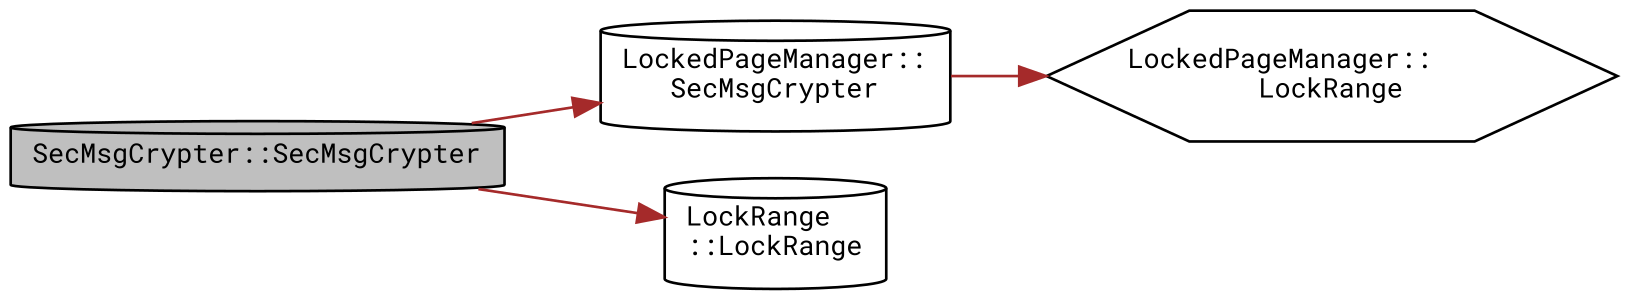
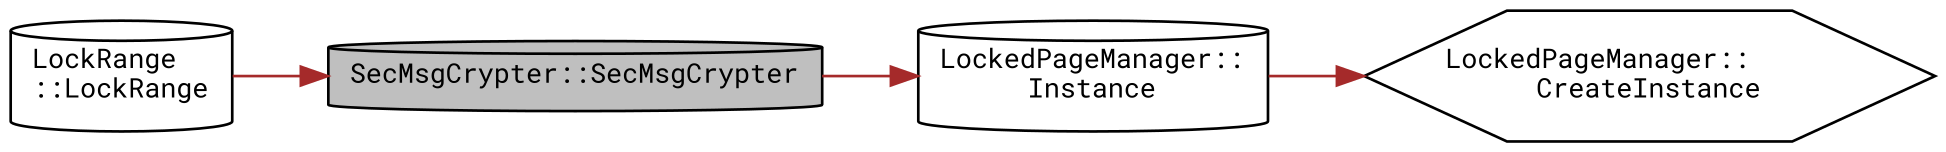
node "LockedPageManager:: SecMsgCrypter": label "LockedPageManager:: SecMsgCrypter" -> "LockedPageManager:: Instance"
node "LockedPageManager:: LockRange": label "LockedPageManager:: LockRange" -> "LockedPageManager:: CreateInstance"
edge "SecMsgCrypter::SecMsgCrypter" -> "LockRange ::LockRange": reversed
